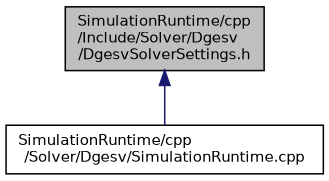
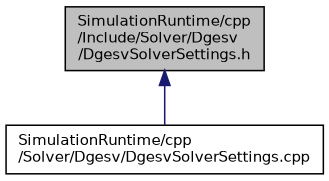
node "SimulationRuntime/cpp /Solver/Dgesv/SimulationRuntime.cpp": label "SimulationRuntime/cpp /Solver/Dgesv/SimulationRuntime.cpp" -> "SimulationRuntime/cpp /Solver/Dgesv/DgesvSolverSettings.cpp"
